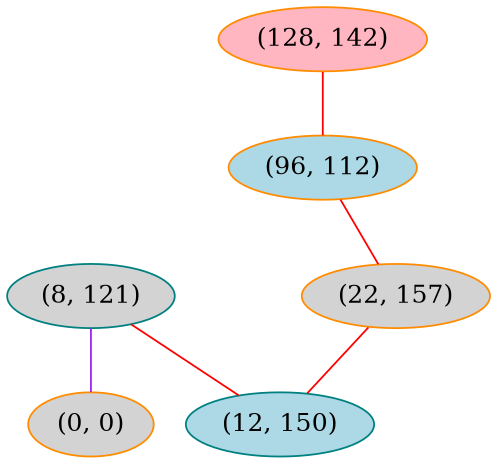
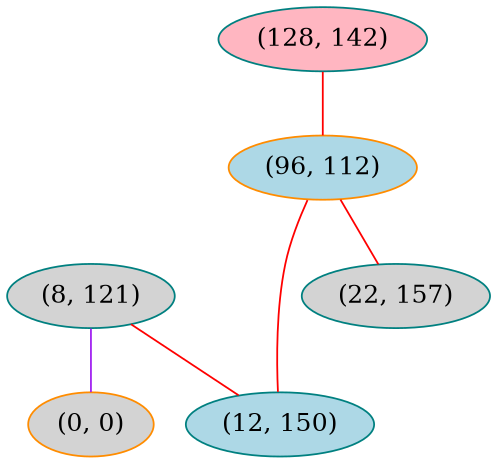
node "(128, 142)": color darkorange -> teal
node "(22, 157)": color darkorange -> teal
edge "(22, 157)" -- "(12, 150)": now "(96, 112)" -- "(12, 150)"
